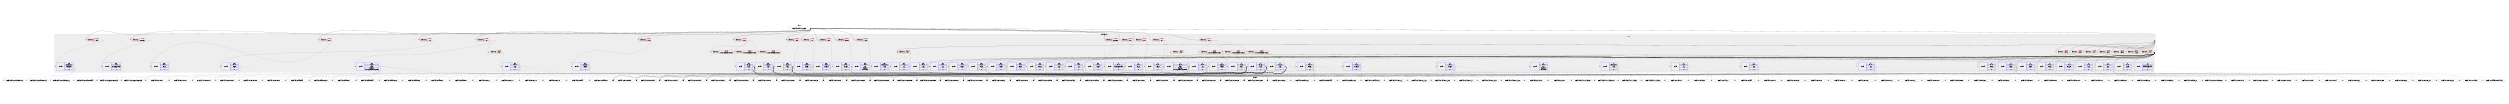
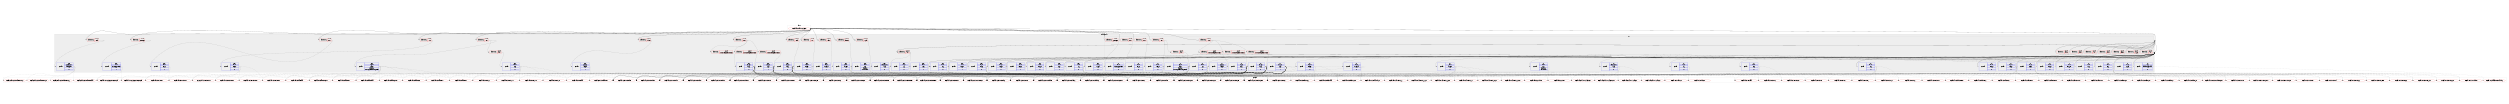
node "portage://x11-libs/vte-0.74.2": removed
